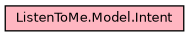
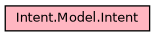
node "ListenToMe.Model.Intent": label "ListenToMe.Model.Intent" -> "Intent.Model.Intent"
